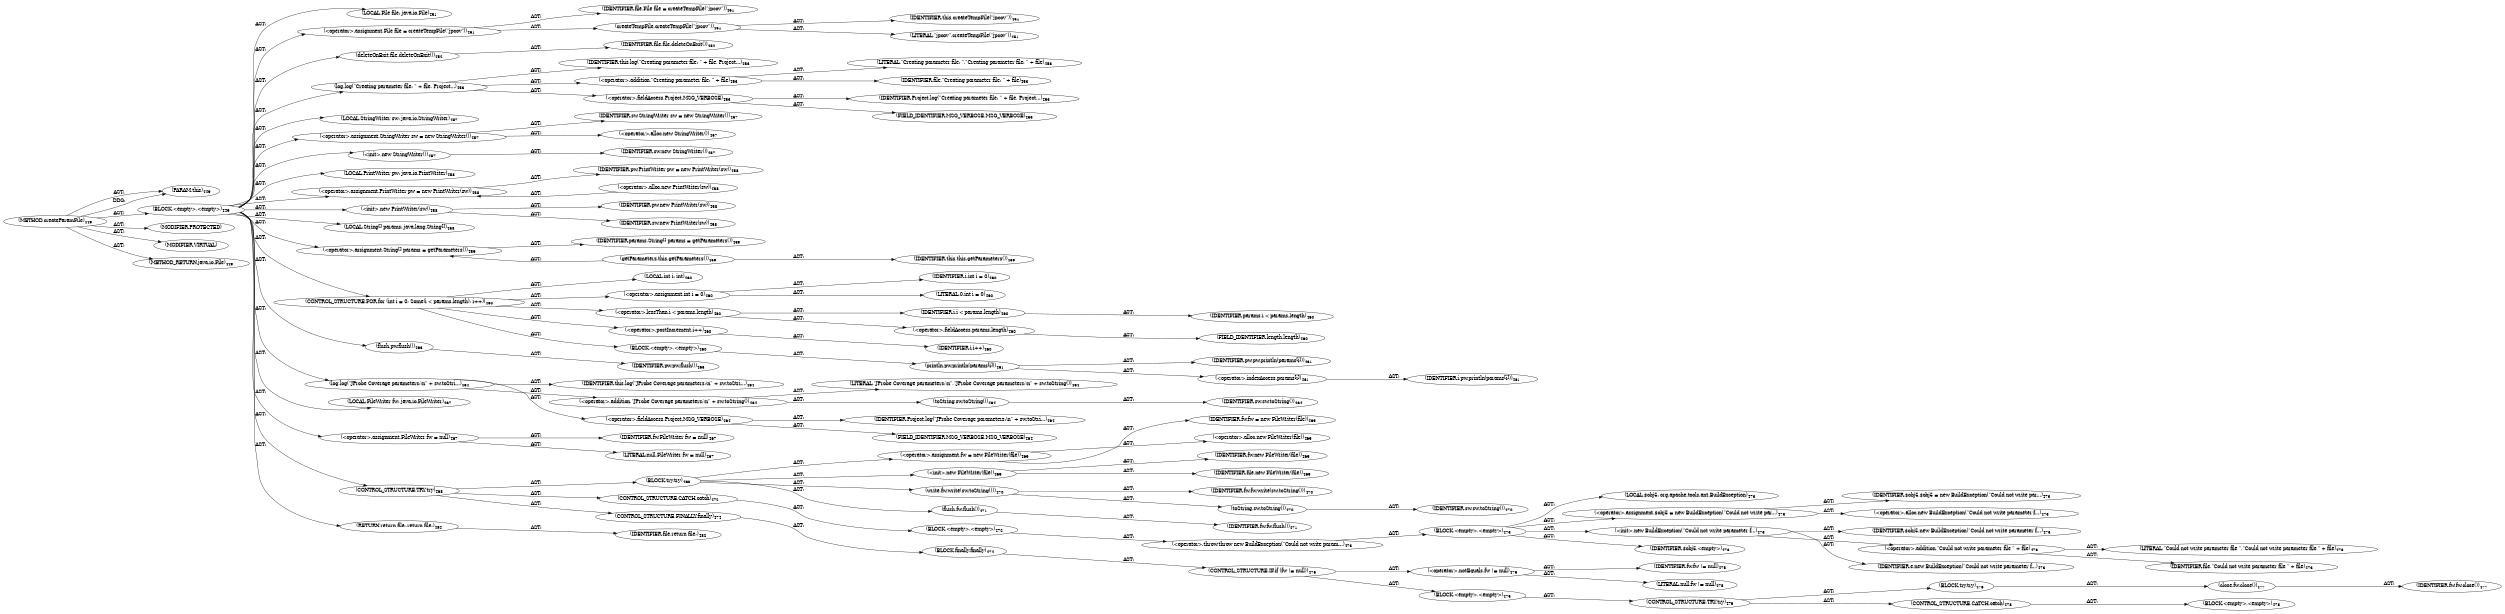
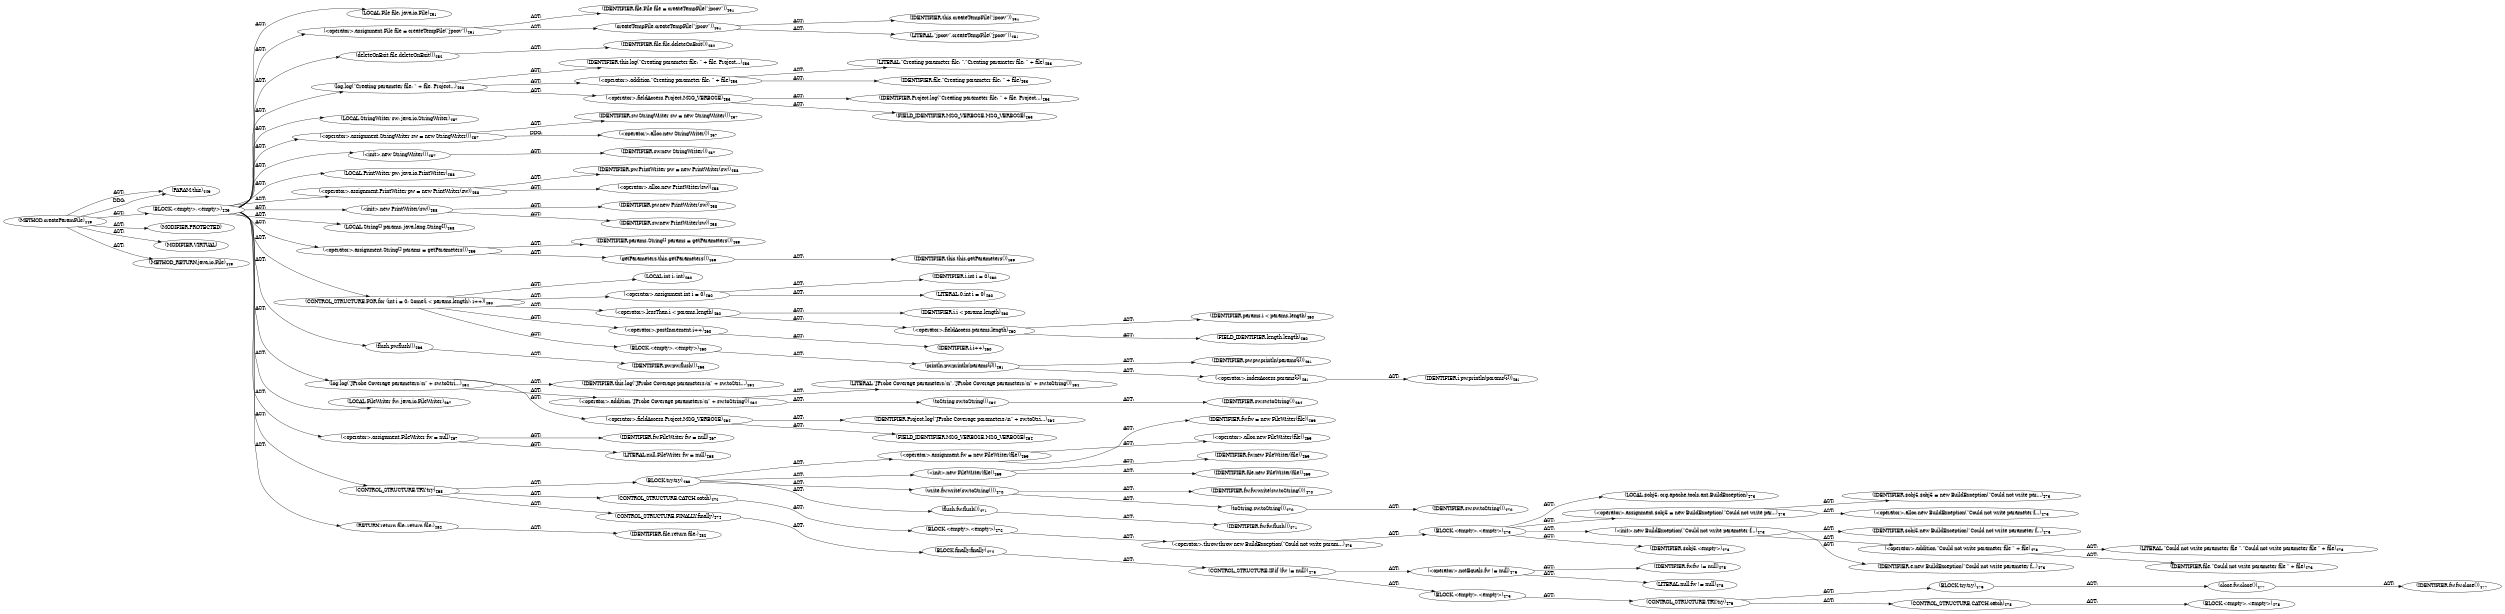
edge "(<operator>.assignment,StringWriter sw = new StringWriter())" -> "(<operator>.alloc,new StringWriter())": label "AST: " -> "DDG: "
edge "(<operator>.alloc,new PrintWriter(sw))" -> "(<operator>.assignment,PrintWriter pw = new PrintWriter(sw))": reversed
edge "(getParameters,this.getParameters())" -> "(<operator>.assignment,String[] params = getParameters())": reversed
edge "(IDENTIFIER,i,i < params.length)" -> "(IDENTIFIER,params,i < params.length)": now "(<operator>.fieldAccess,params.length)" -> "(IDENTIFIER,params,i < params.length)"
node "(LITERAL,null,FileWriter fw = null)": text "467" -> "468"
